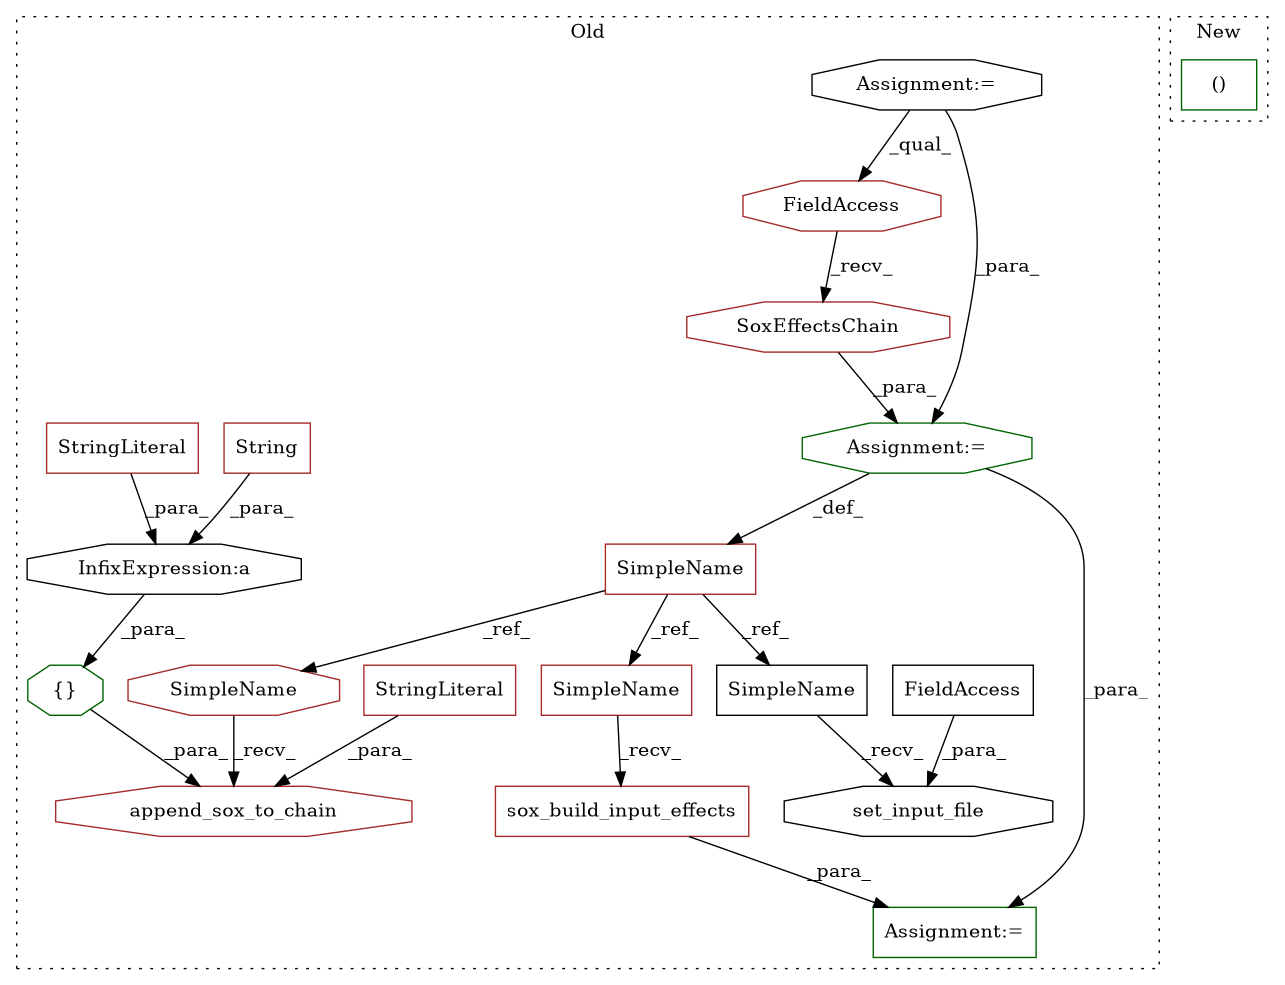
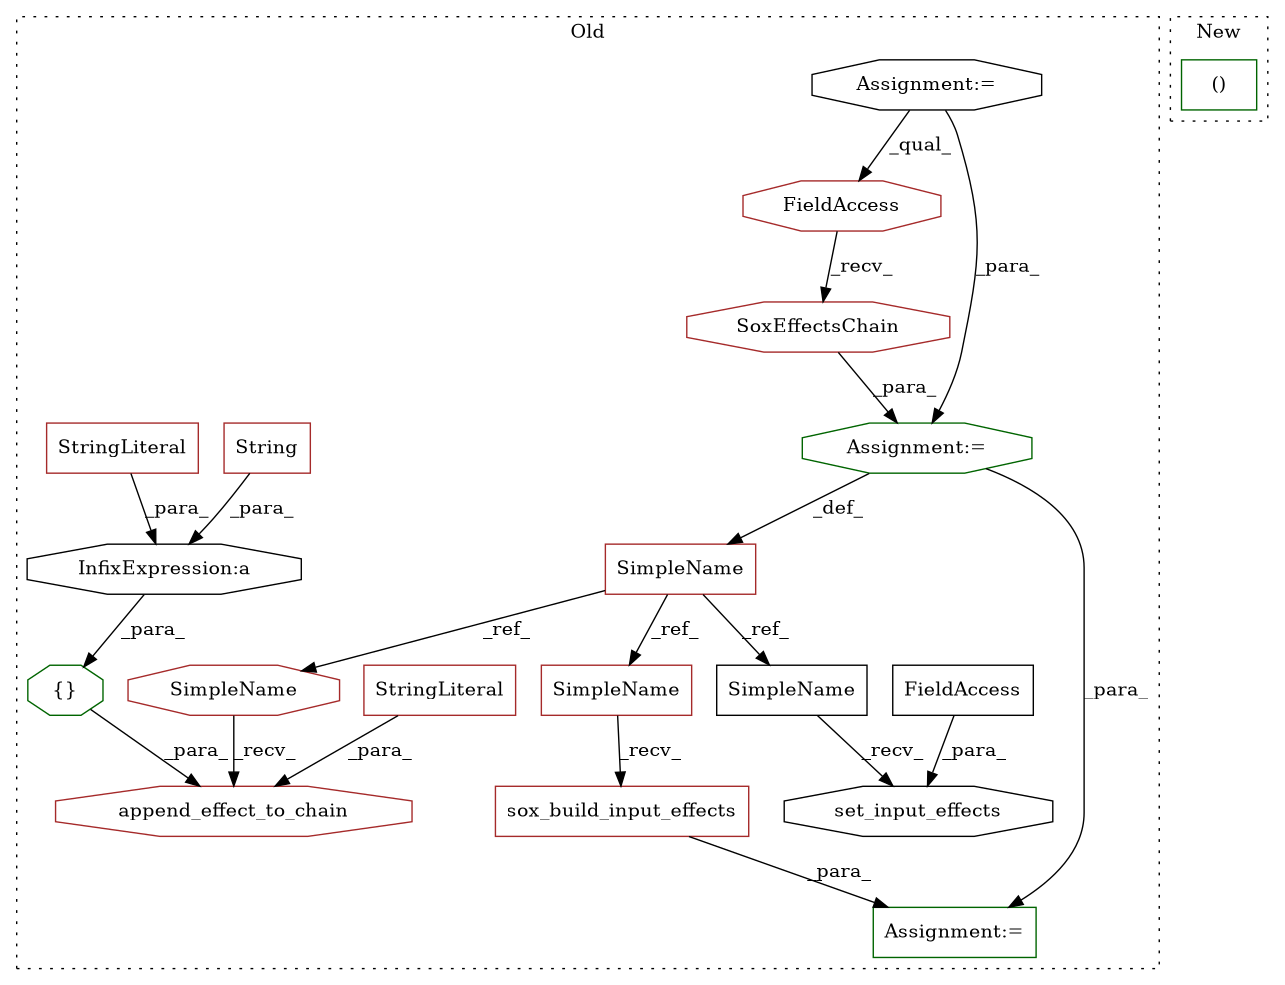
node "append_sox_to_chain": label "append_sox_to_chain" -> "append_effect_to_chain"
node "set_input_file": label "set_input_file" -> "set_input_effects"
